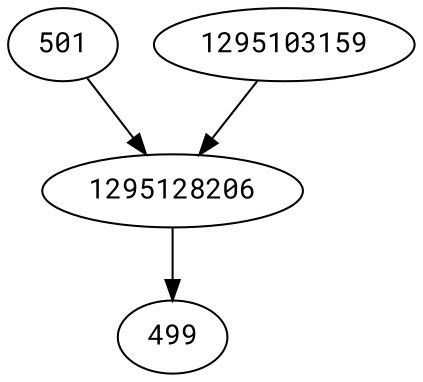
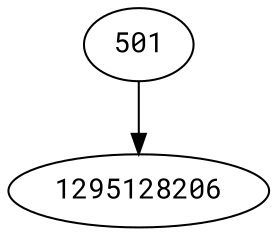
node "1295103159": removed
node "499": removed
